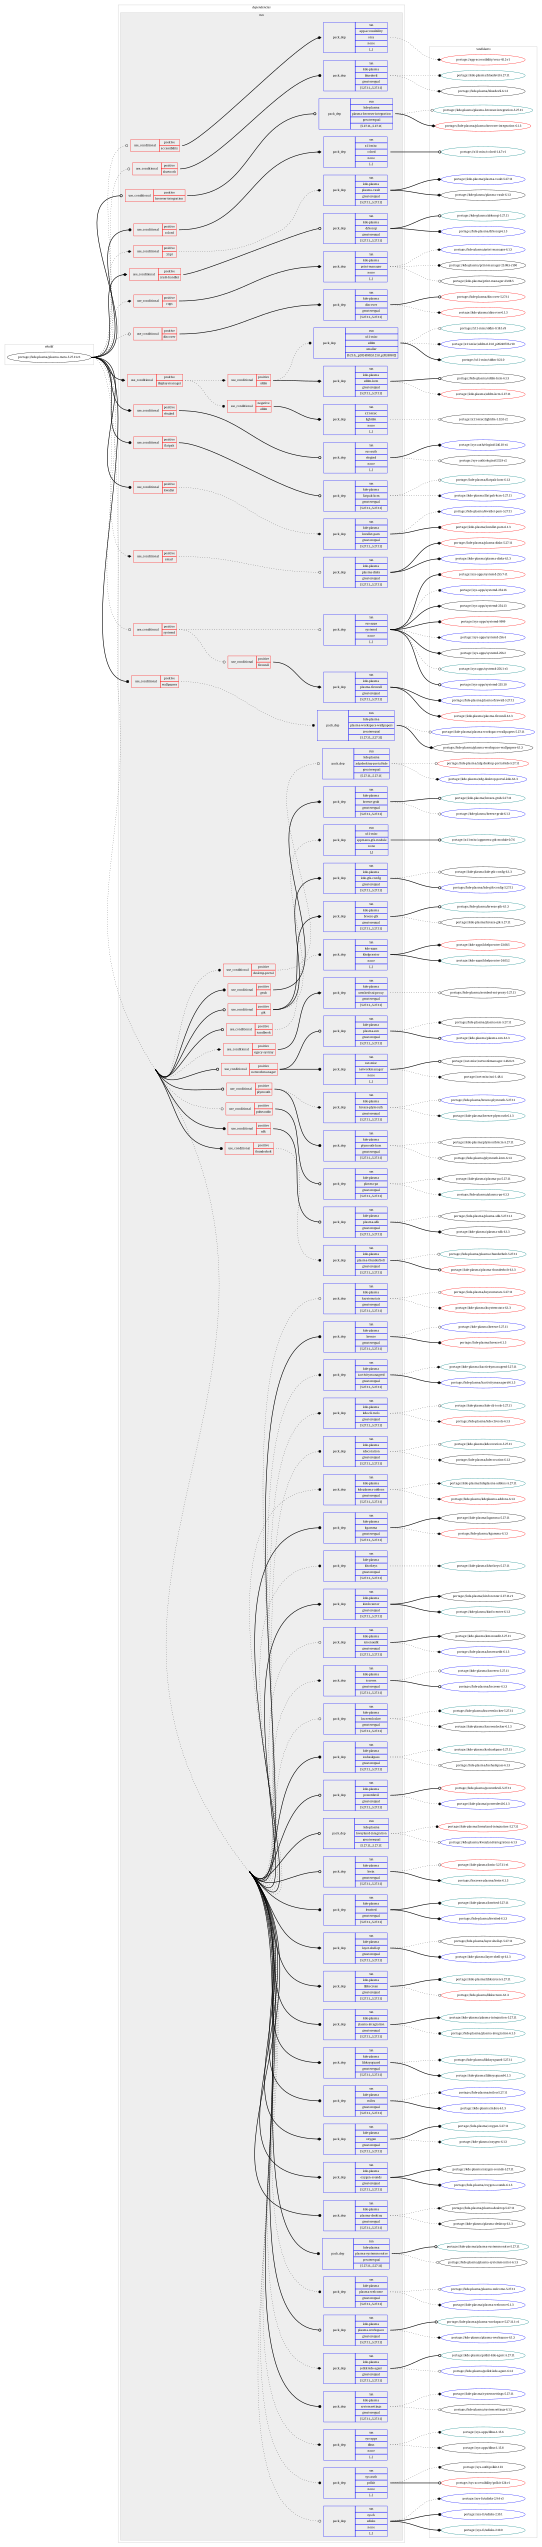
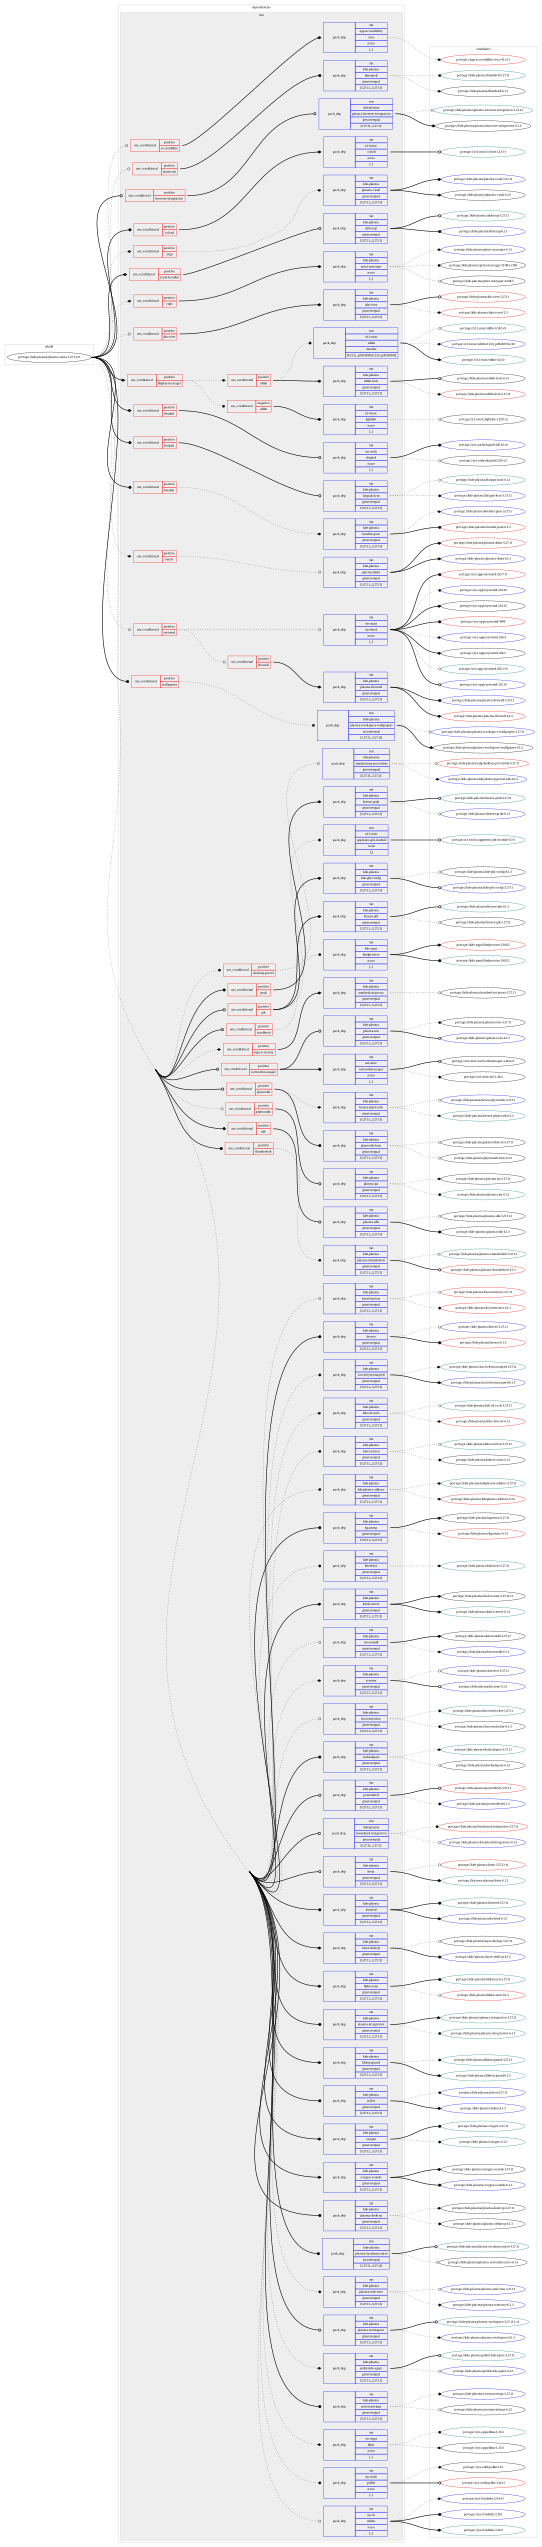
node "portage://kde-plasma/plasma-browser-integration-6.1.3": color red -> black
node "portage://sys-accessibility/polkit-124-r1": label "portage://sys-accessibility/polkit-124-r1" -> "portage://sys-auth/polkit-124-r1"
